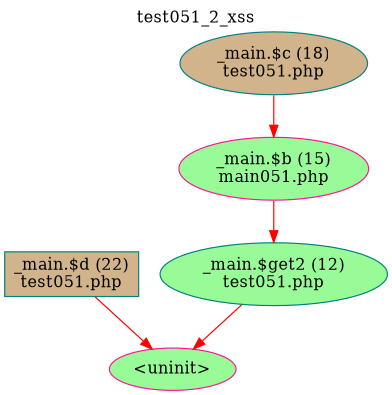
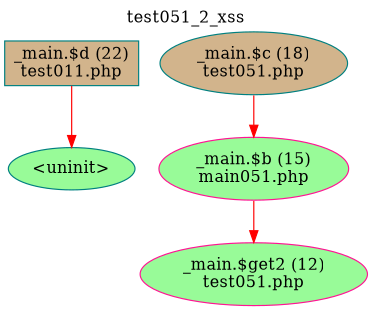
node "_main.$d (22) test051.php": label "_main.$d (22) test051.php" -> "_main.$d (22) test011.php"
node "_main.$get2 (12) test051.php": color teal -> deeppink
edge "_main.$get2 (12) test051.php" -> "<uninit>": removed
node "<uninit>": color deeppink -> teal
